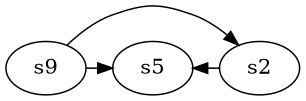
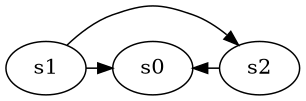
node "s9": label "s9" -> "s1"
node "s5": label "s5" -> "s0"
